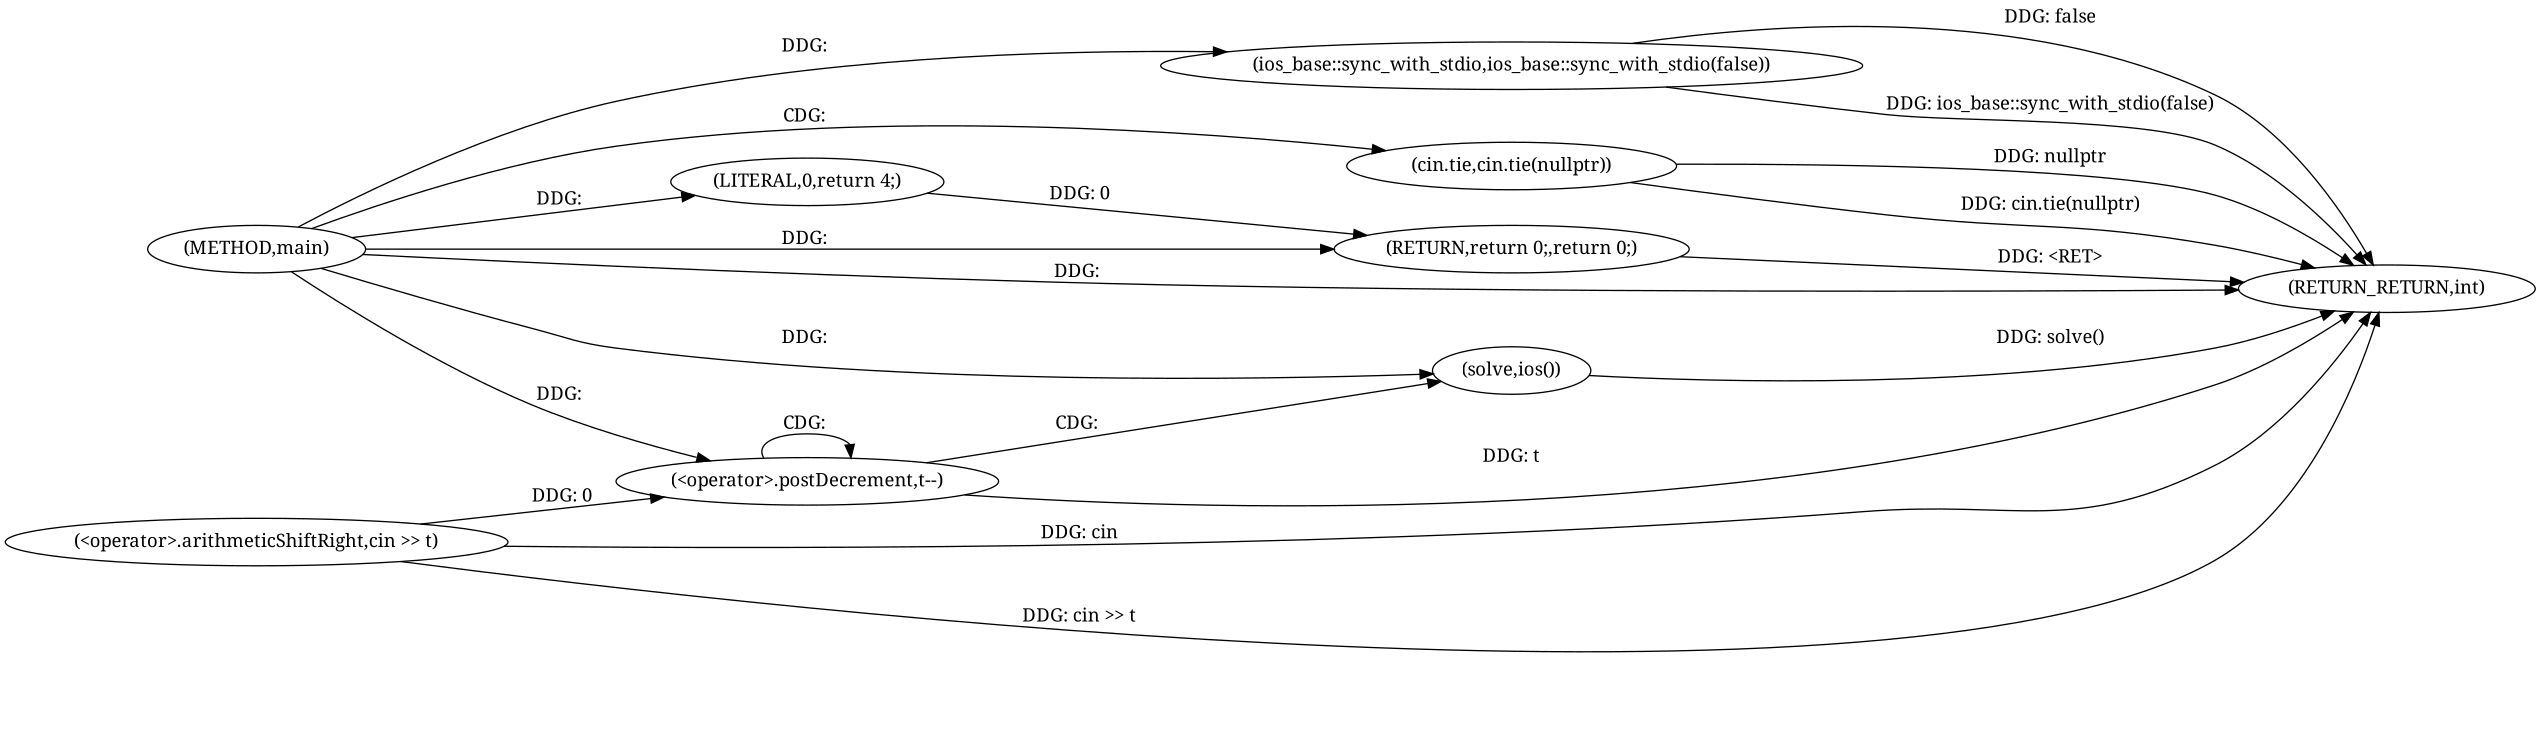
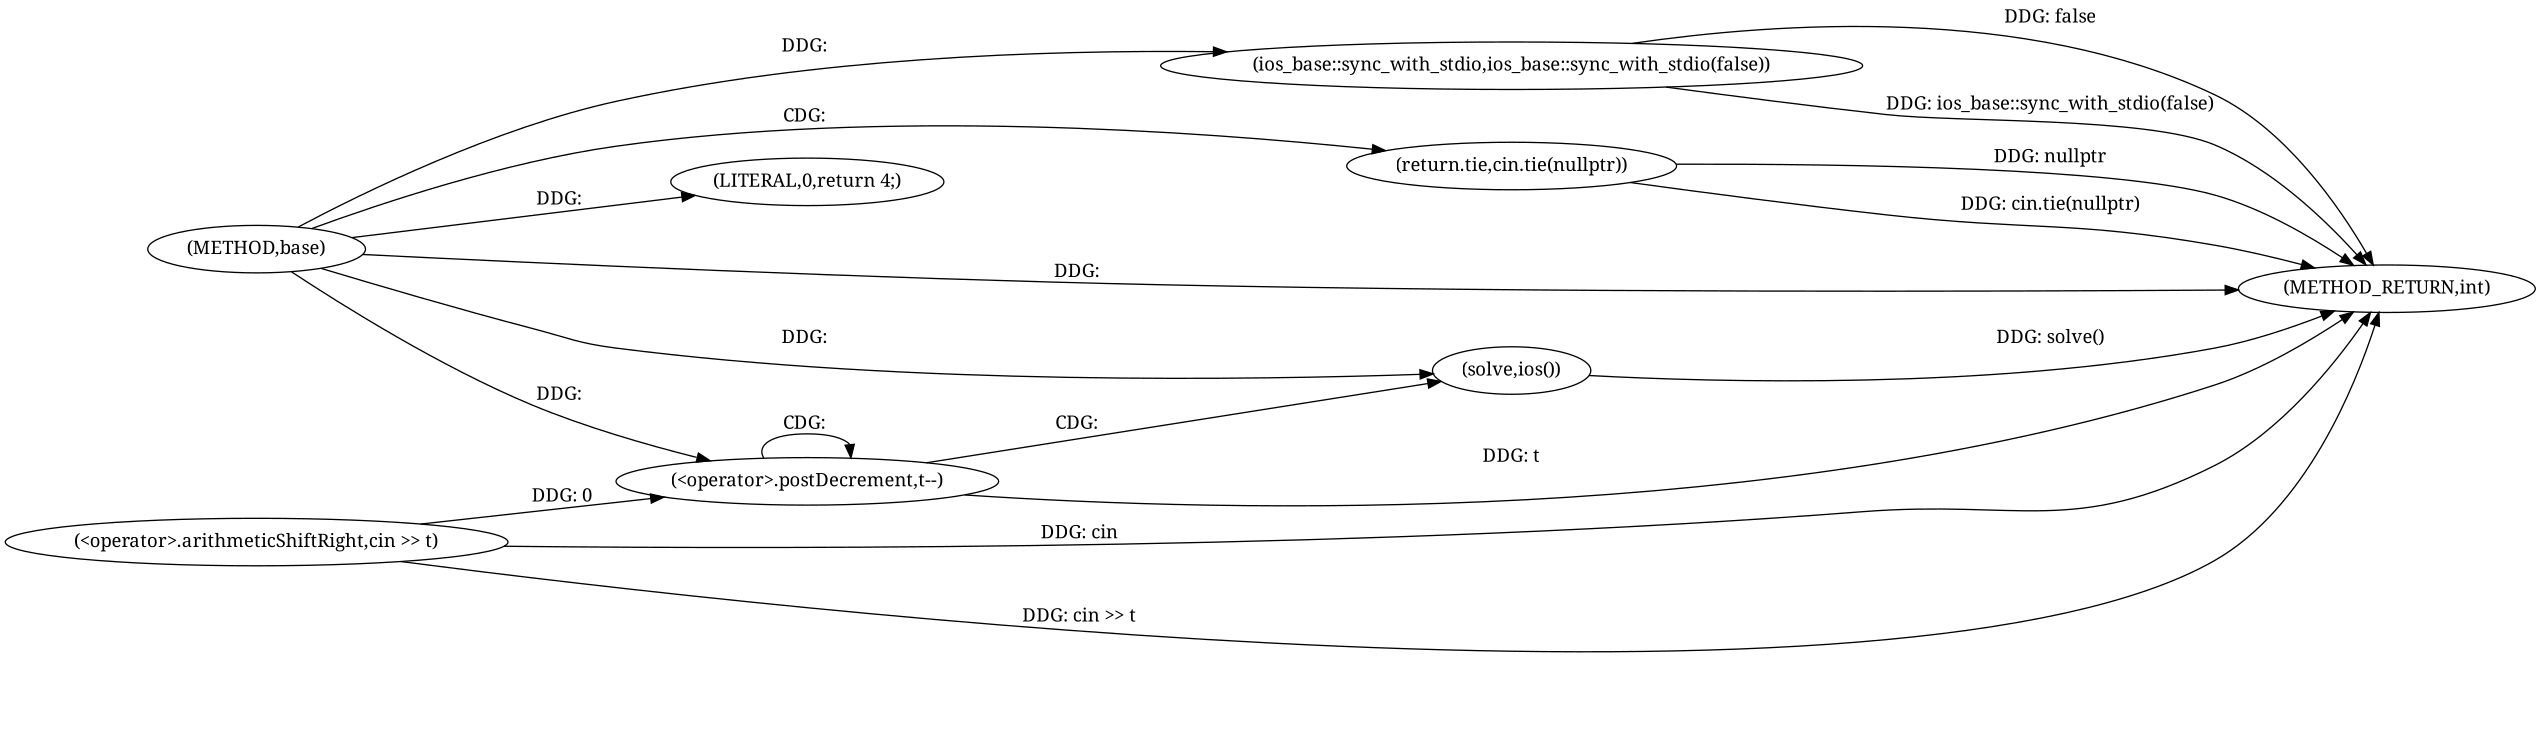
node "(cin.tie,cin.tie(nullptr))": label "(cin.tie,cin.tie(nullptr))" -> "(return.tie,cin.tie(nullptr))"
node "(METHOD,main)": label "(METHOD,main)" -> "(METHOD,base)"
node "(RETURN,return 0;,return 0;)": removed
node "(RETURN_RETURN,int)": label "(RETURN_RETURN,int)" -> "(METHOD_RETURN,int)"
